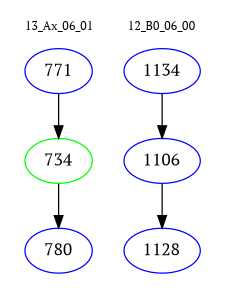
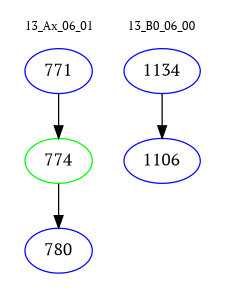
cluster "12_B0_06_00": label "12_B0_06_00" -> "13_B0_06_00"
node "734": label "734" -> "774"
node "1128": removed
